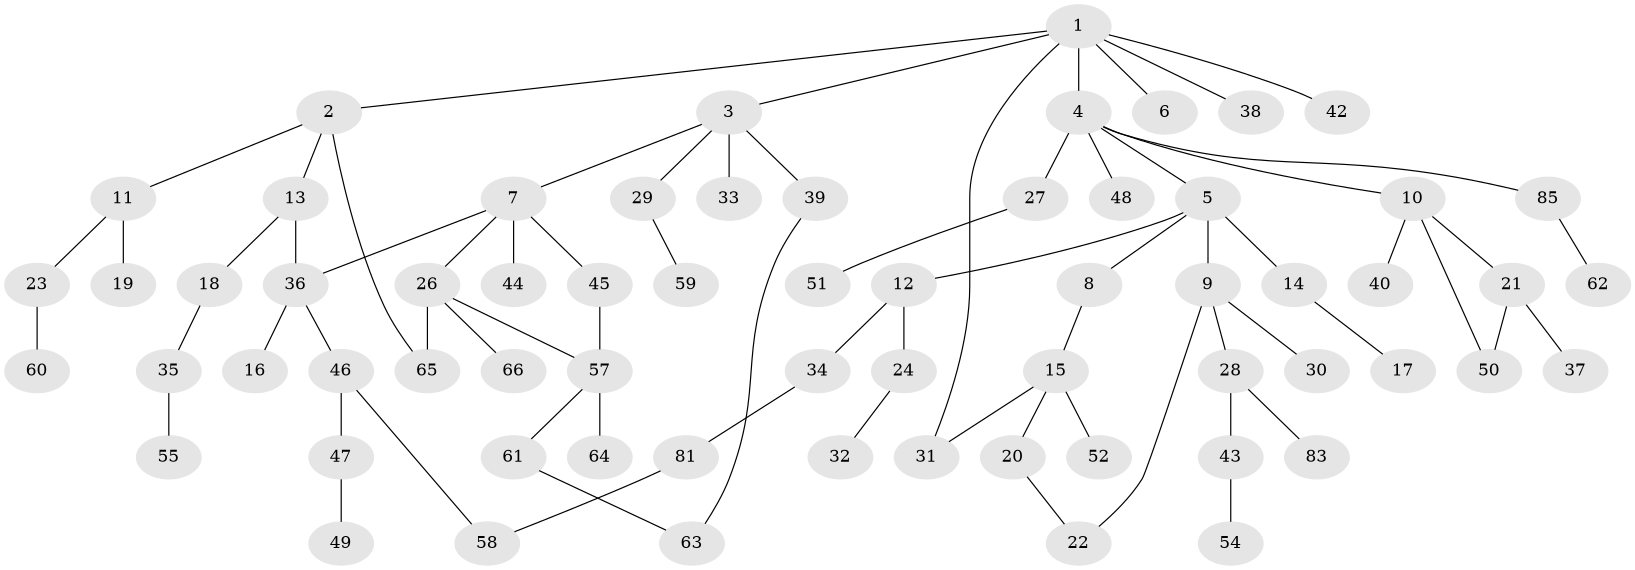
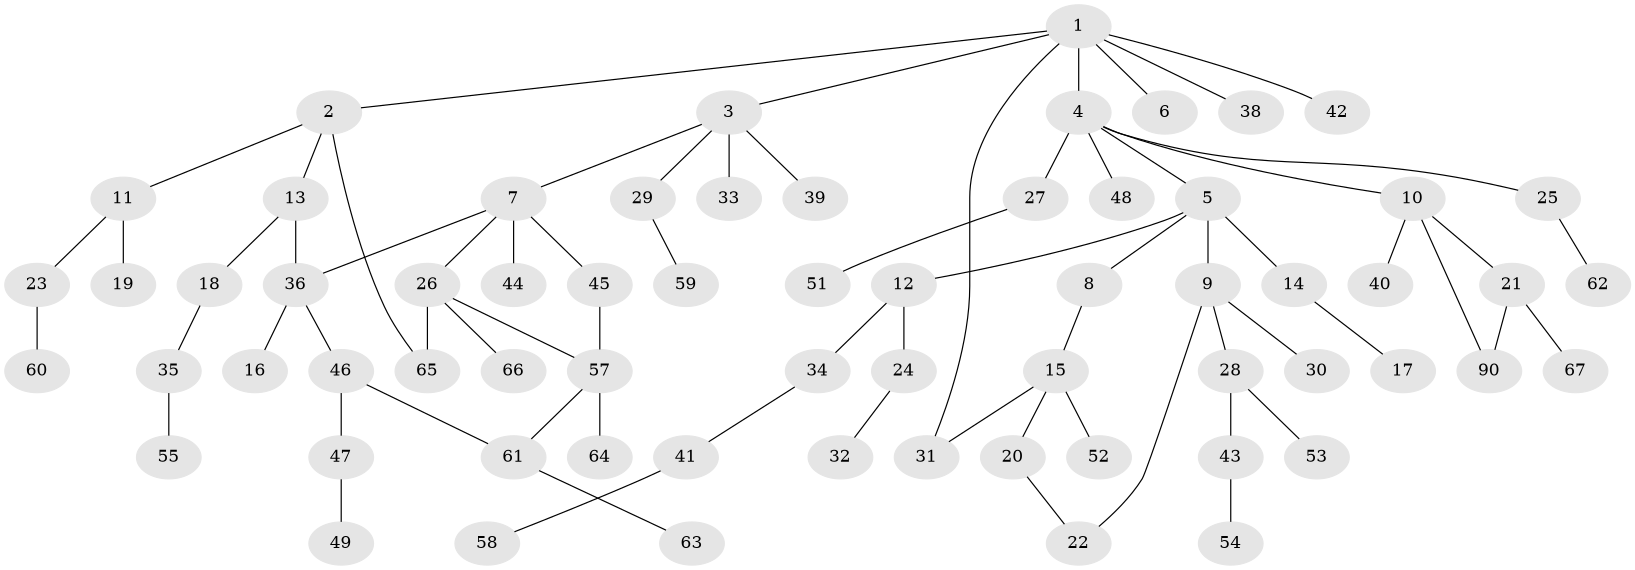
node "85": label "85" -> "25"
edge "39" -- "63": removed
node "50": label "50" -> "90"
node "37": label "37" -> "67"
edge "46" -- "58": now "46" -- "61"
node "81": label "81" -> "41"
node "83": label "83" -> "53"
